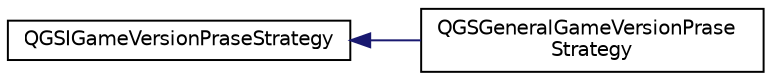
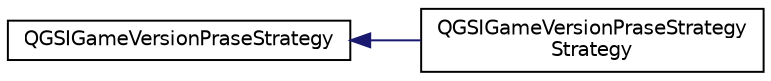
node "QGSGeneralGameVersionPrase Strategy": label "QGSGeneralGameVersionPrase Strategy" -> "QGSIGameVersionPraseStrategy Strategy"
